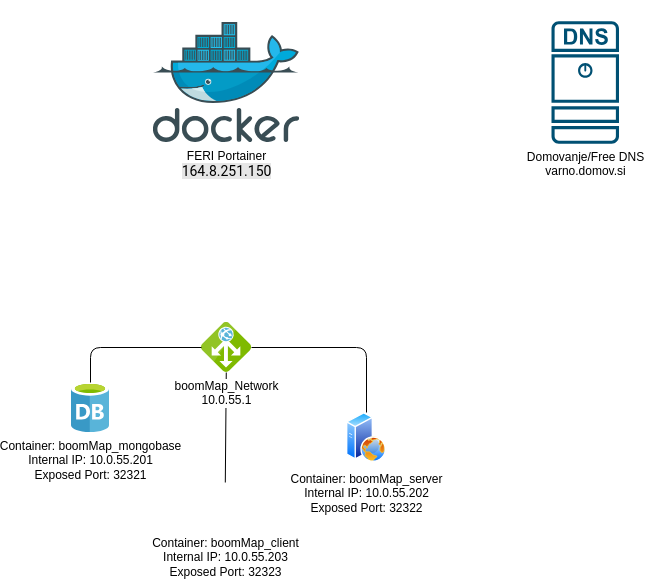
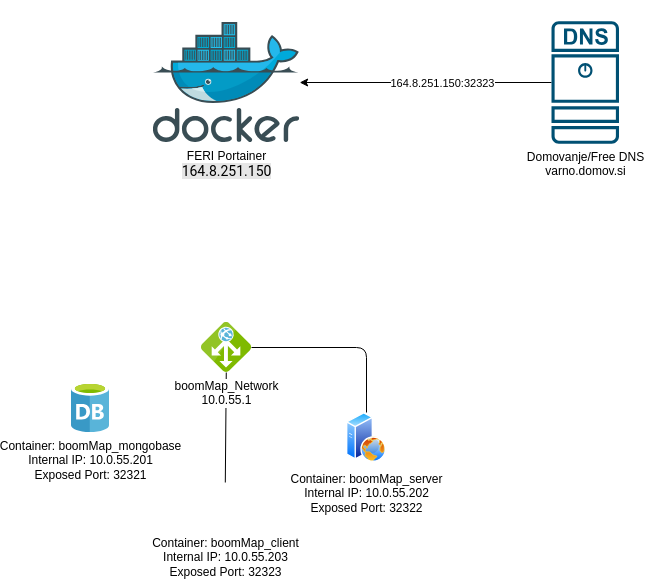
edge "Domovanje/Free DNS varno.domov.si" -> "FERI Portainer 164.8.251.150": added, label "164.8.251.150:32323"
edge "boomMap_Network 10.0.55.1" -- "Container: boomMap_mongobase Internal IP: 10.0.55.201 Exposed Port: 32321": removed
